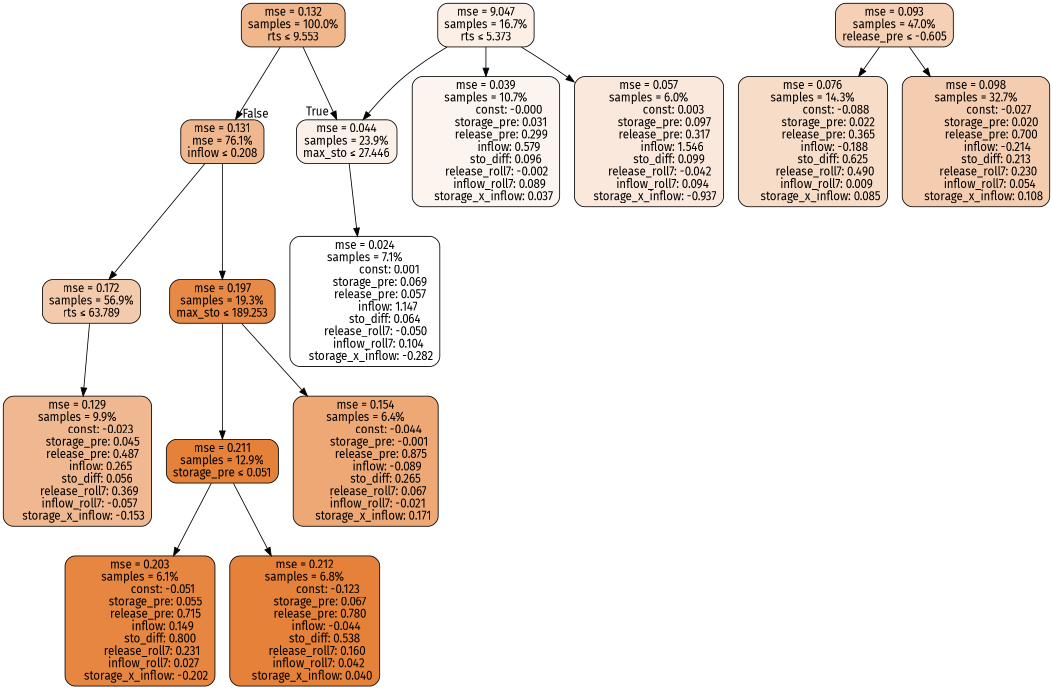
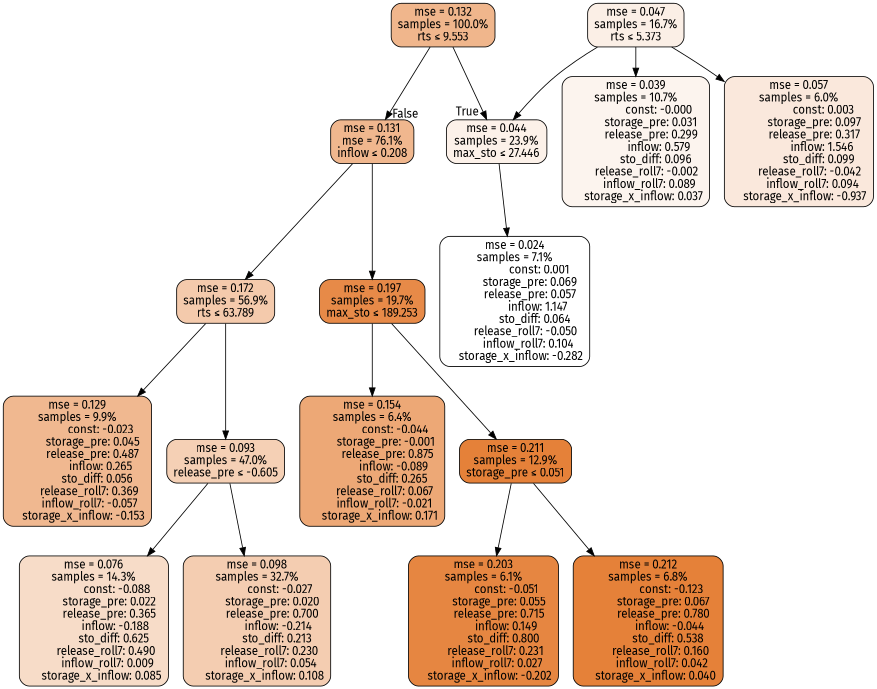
node "mse = 9.047 samples = 16.7% rts ≤ 5.373": label "mse = 9.047 samples = 16.7% rts ≤ 5.373" -> "mse = 0.047 samples = 16.7% rts ≤ 5.373"
node "mse = 0.197 samples = 19.3% max_sto ≤ 189.253": label "mse = 0.197 samples = 19.3% max_sto ≤ 189.253" -> "mse = 0.197 samples = 19.7% max_sto ≤ 189.253"
edge "mse = 0.172 samples = 56.9% rts ≤ 63.789" -> "mse = 0.093 samples = 47.0% release_pre ≤ -0.605": added
